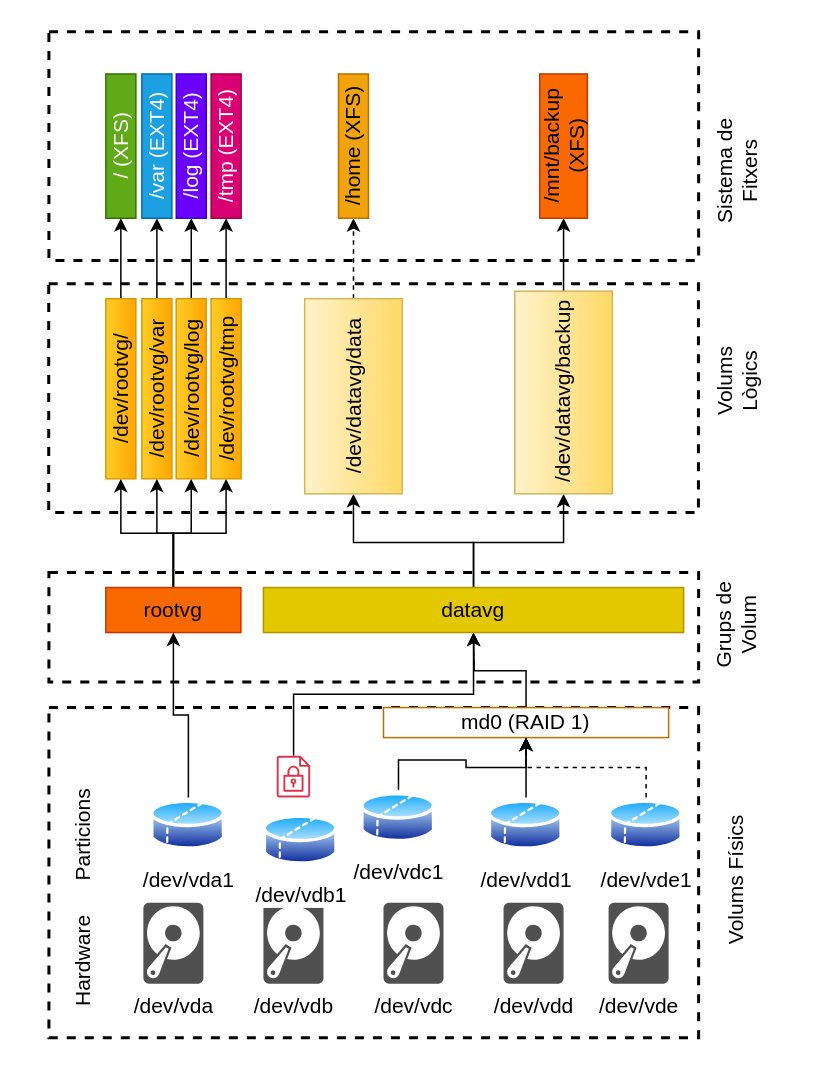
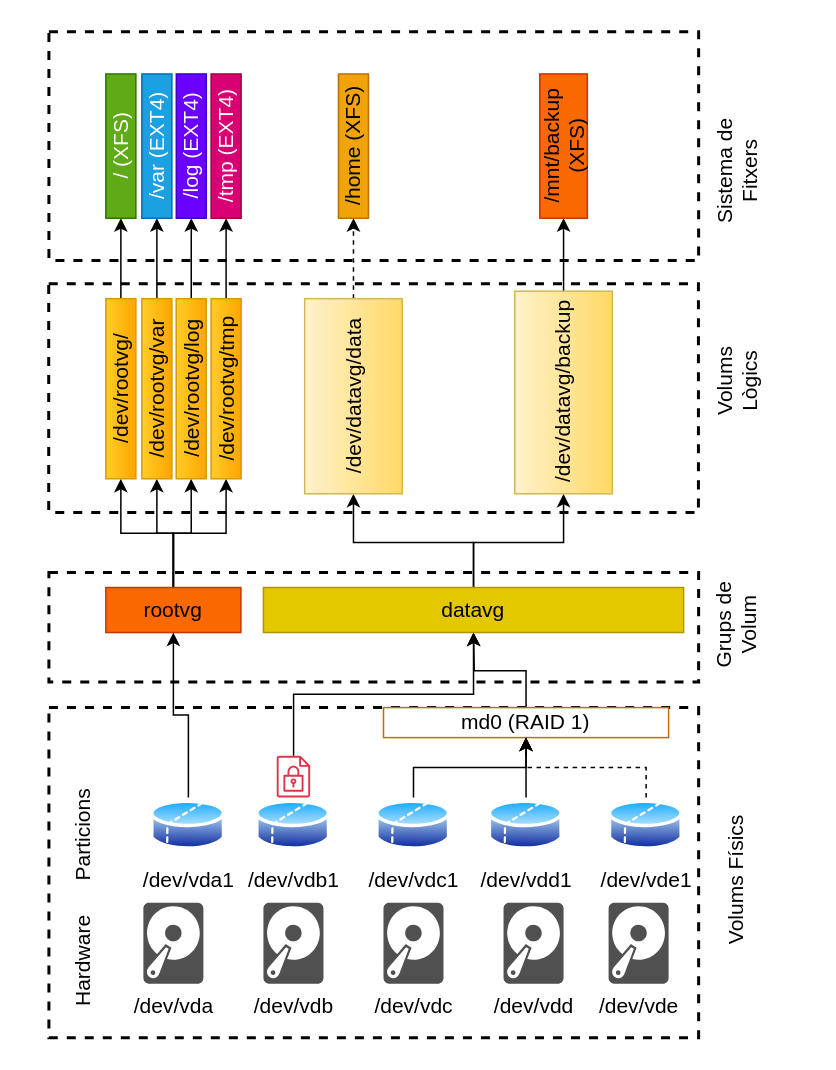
node "/dev/vdc1": moved (398, 818) -> (413, 825)
node "/dev/vdb1": moved (301, 840) -> (293, 825)
